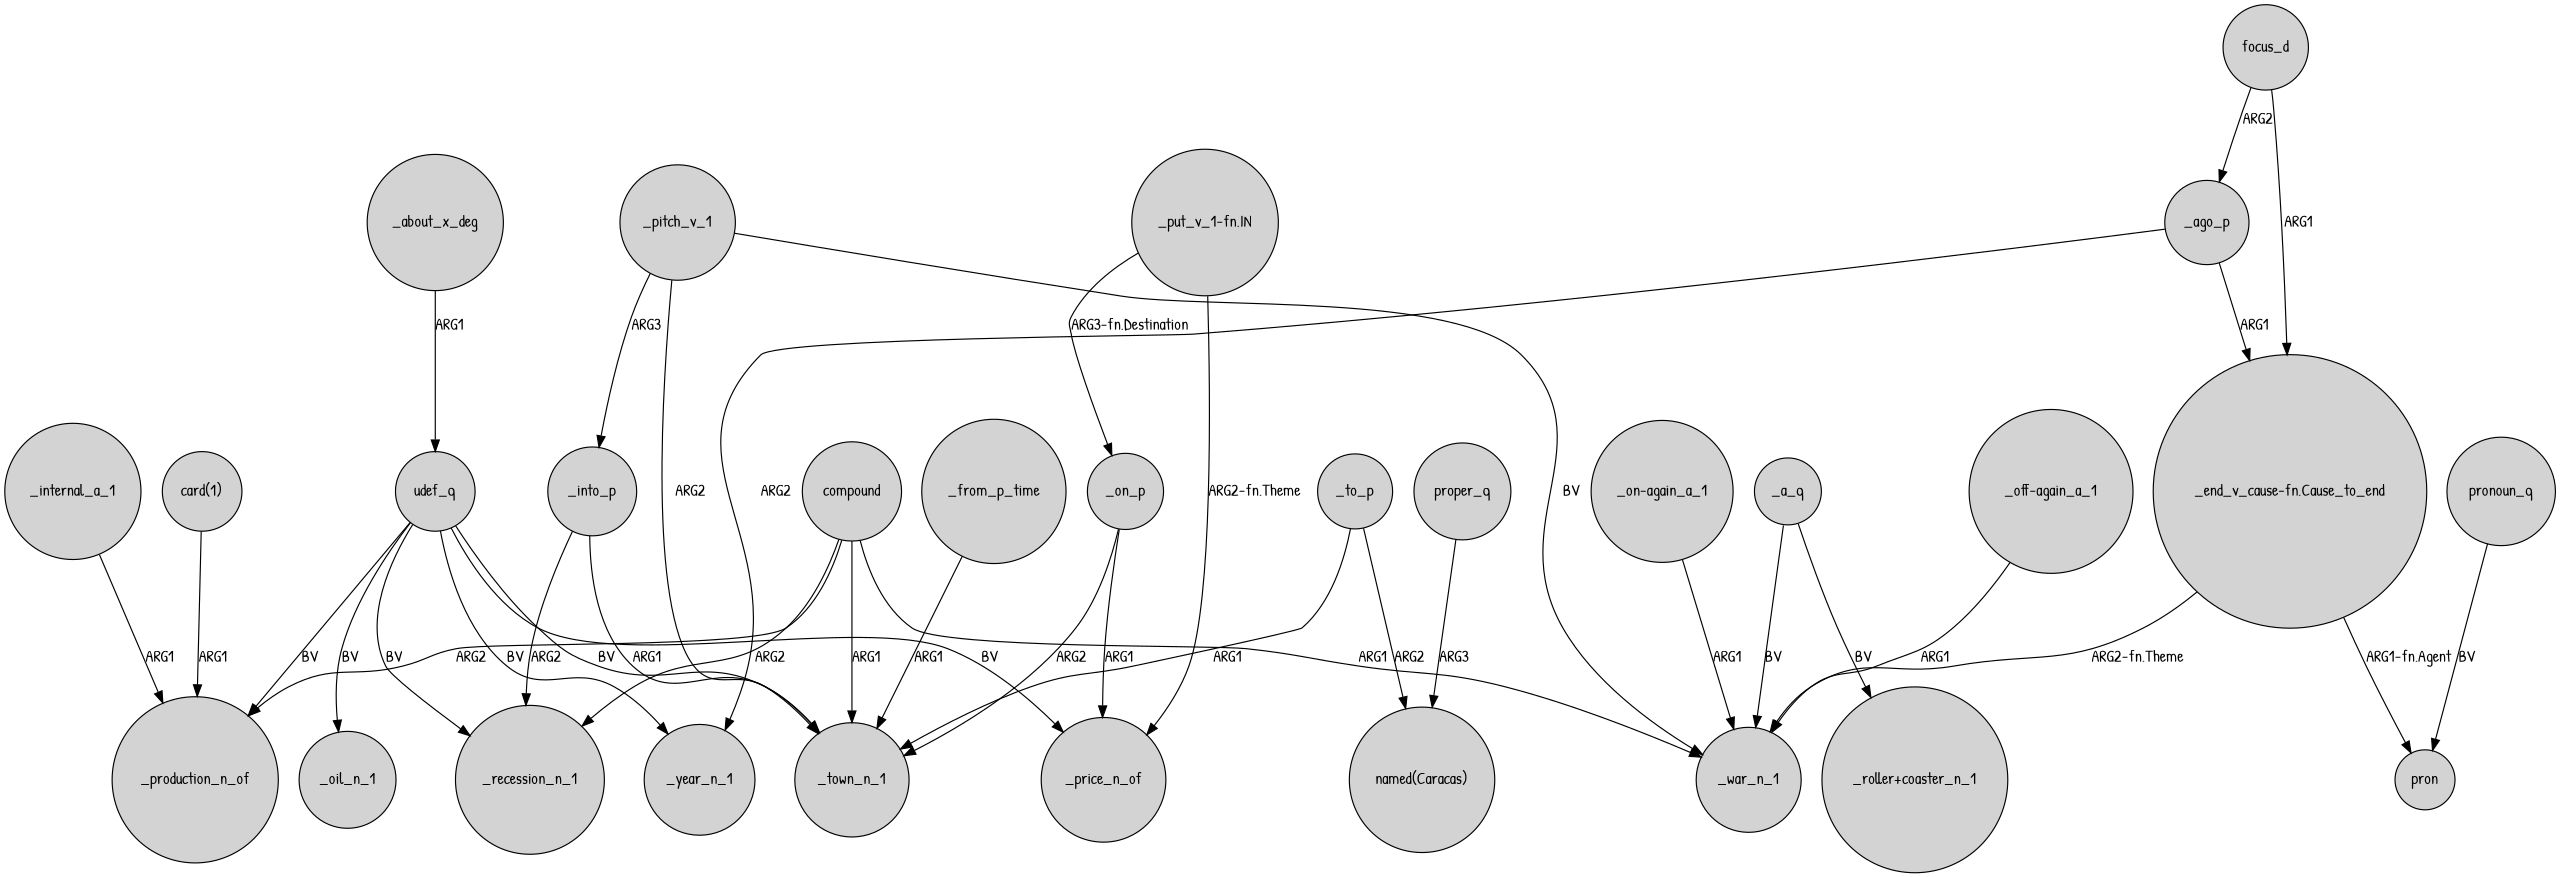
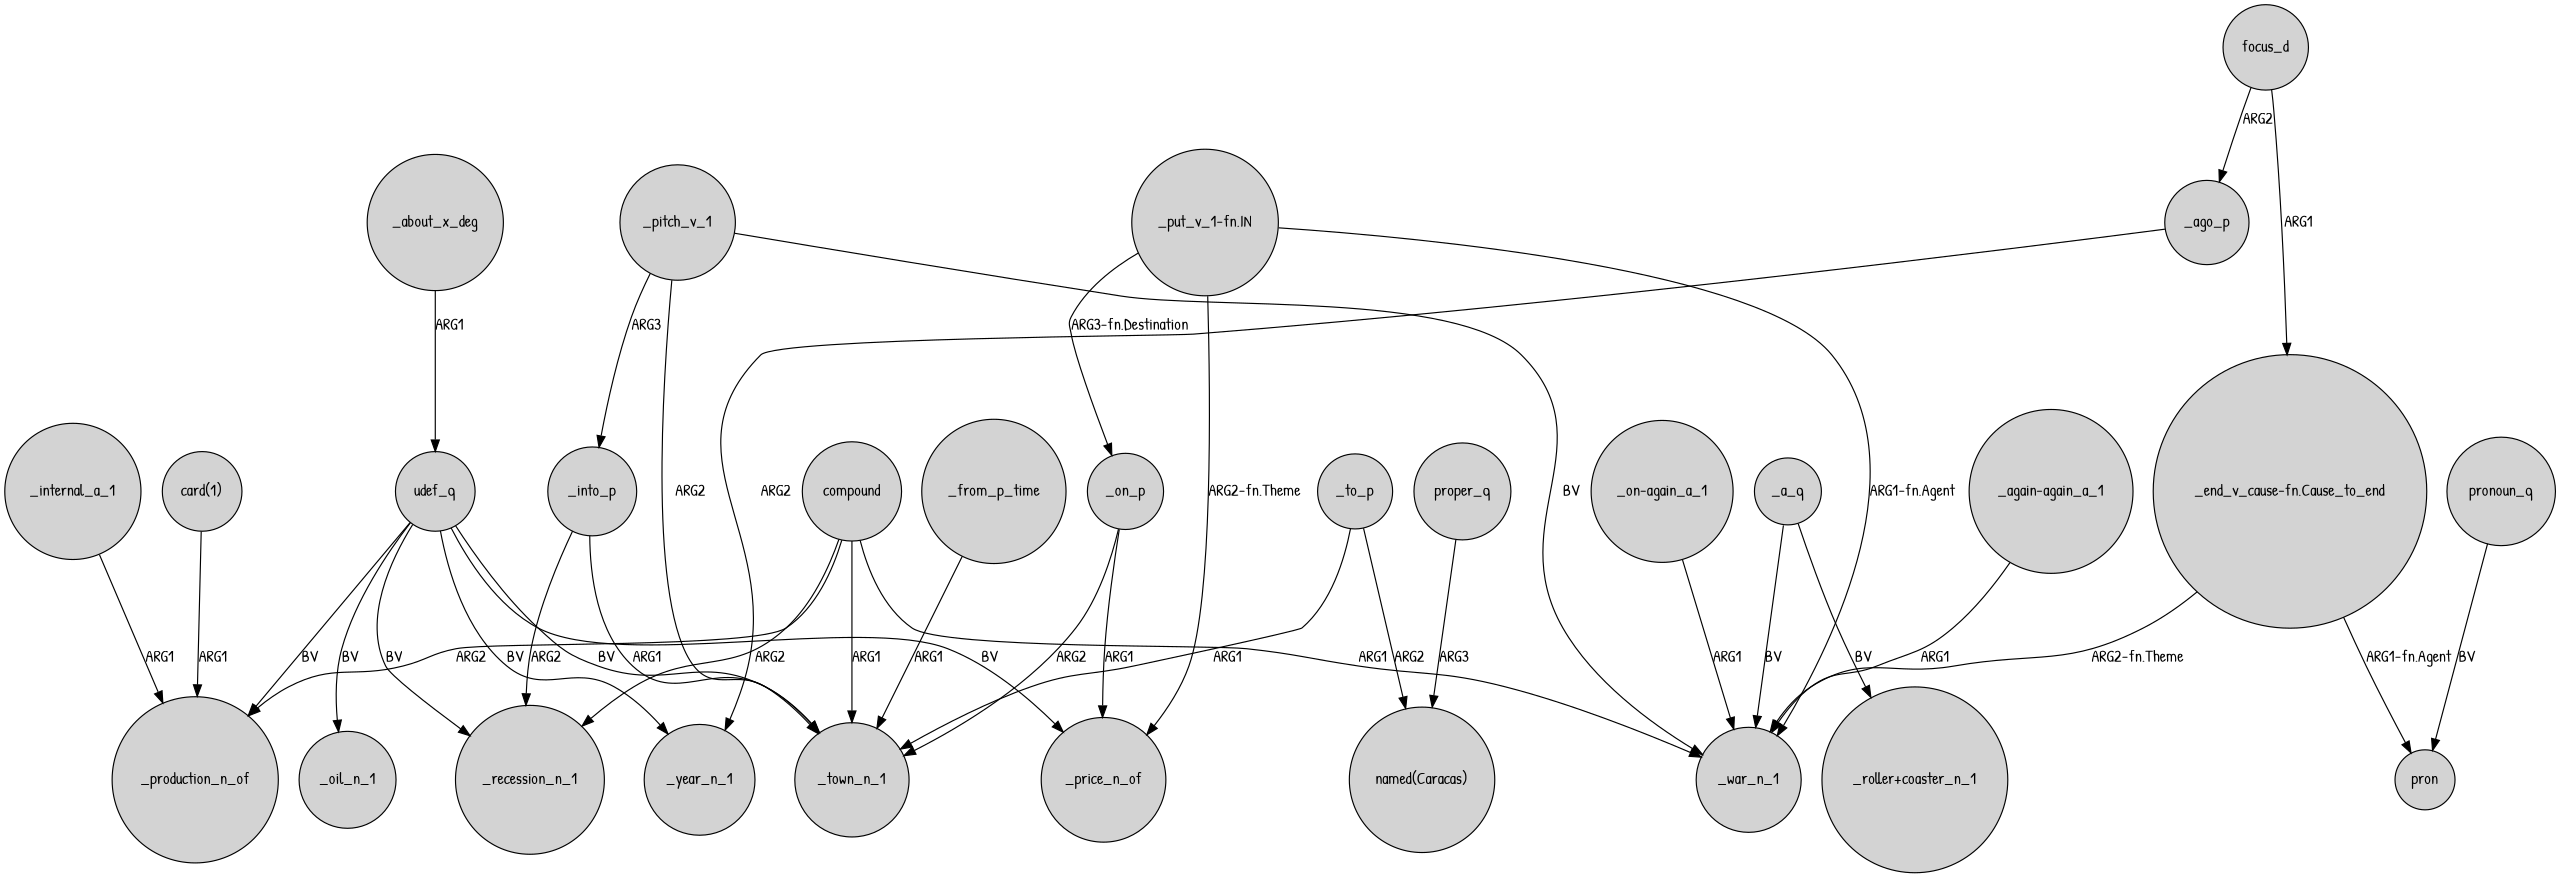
edge "_ago_p" -> "_end_v_cause-fn.Cause_to_end": removed, label "ARG1"
edge "_put_v_1-fn.IN" -> "_war_n_1": added, label "ARG1-fn.Agent"
node "_off-again_a_1": label "_off-again_a_1" -> "_again-again_a_1"
